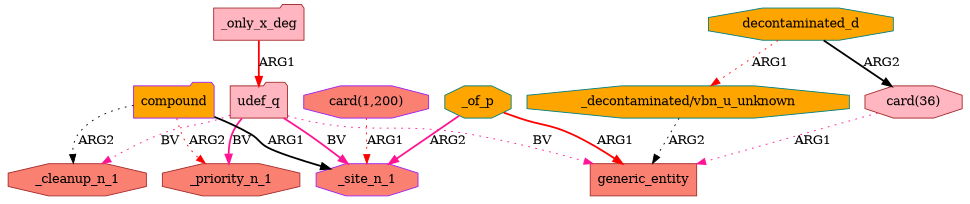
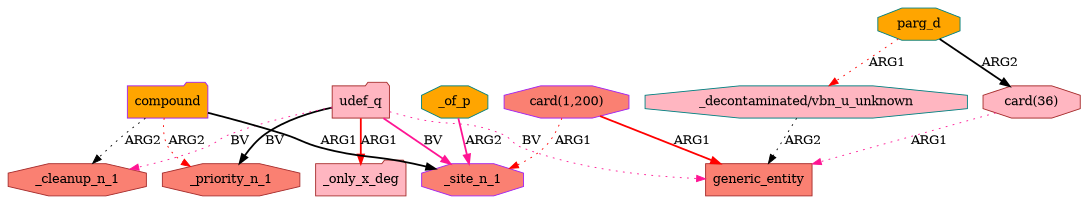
node "decontaminated_d": label "decontaminated_d" -> "parg_d"
edge "_only_x_deg" -> "udef_q": reversed
node "_decontaminated/vbn_u_unknown": fillcolor orange -> lightpink
edge "_of_p" -> "generic_entity": now "card(1,200)" -> "generic_entity"
edge "udef_q" -> "_priority_n_1": color deeppink -> black
